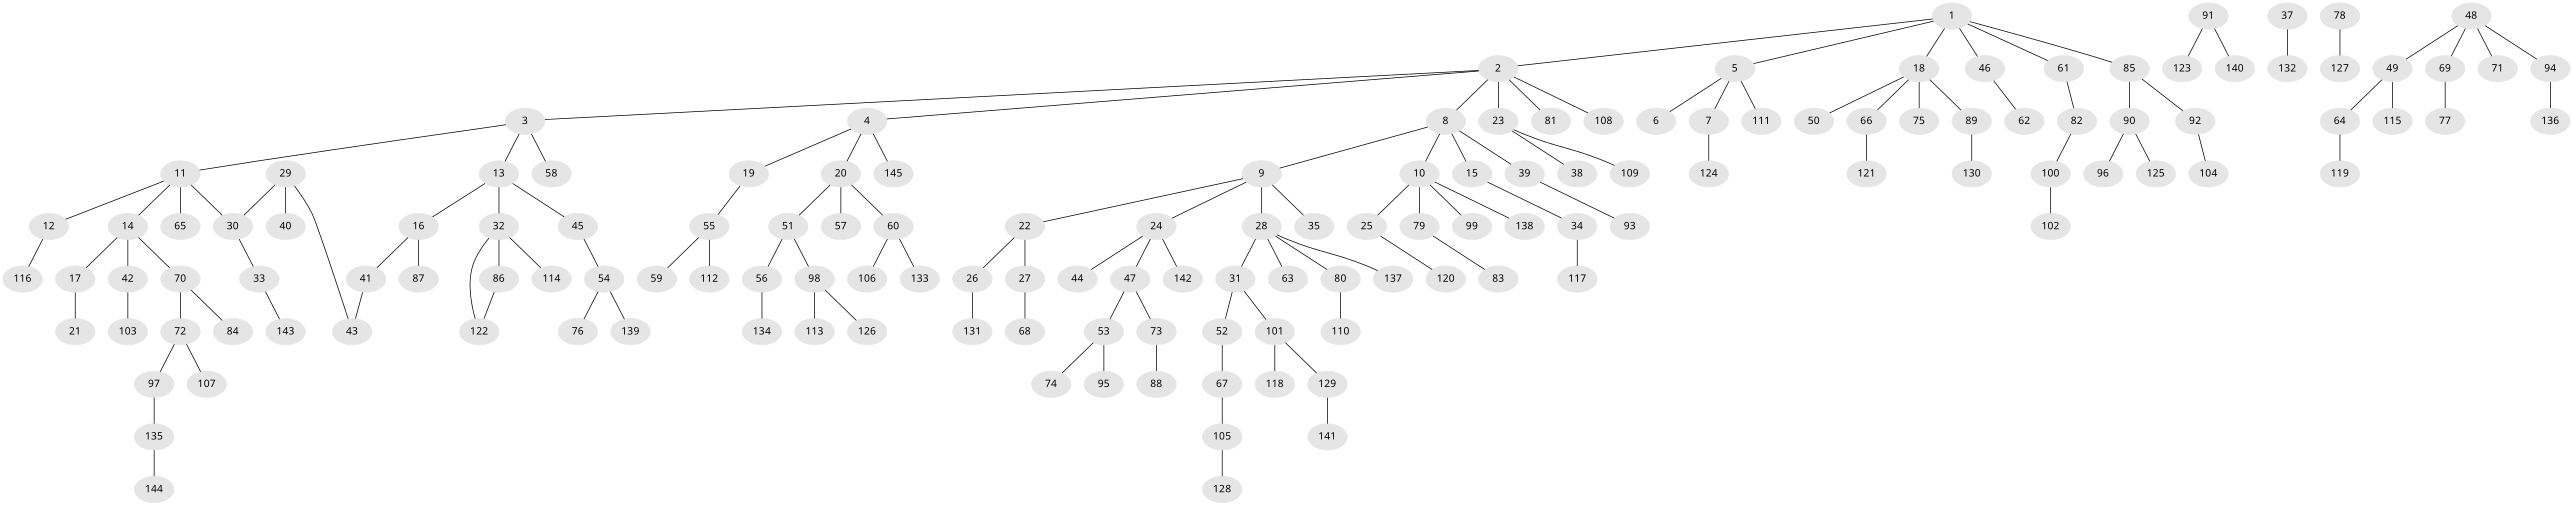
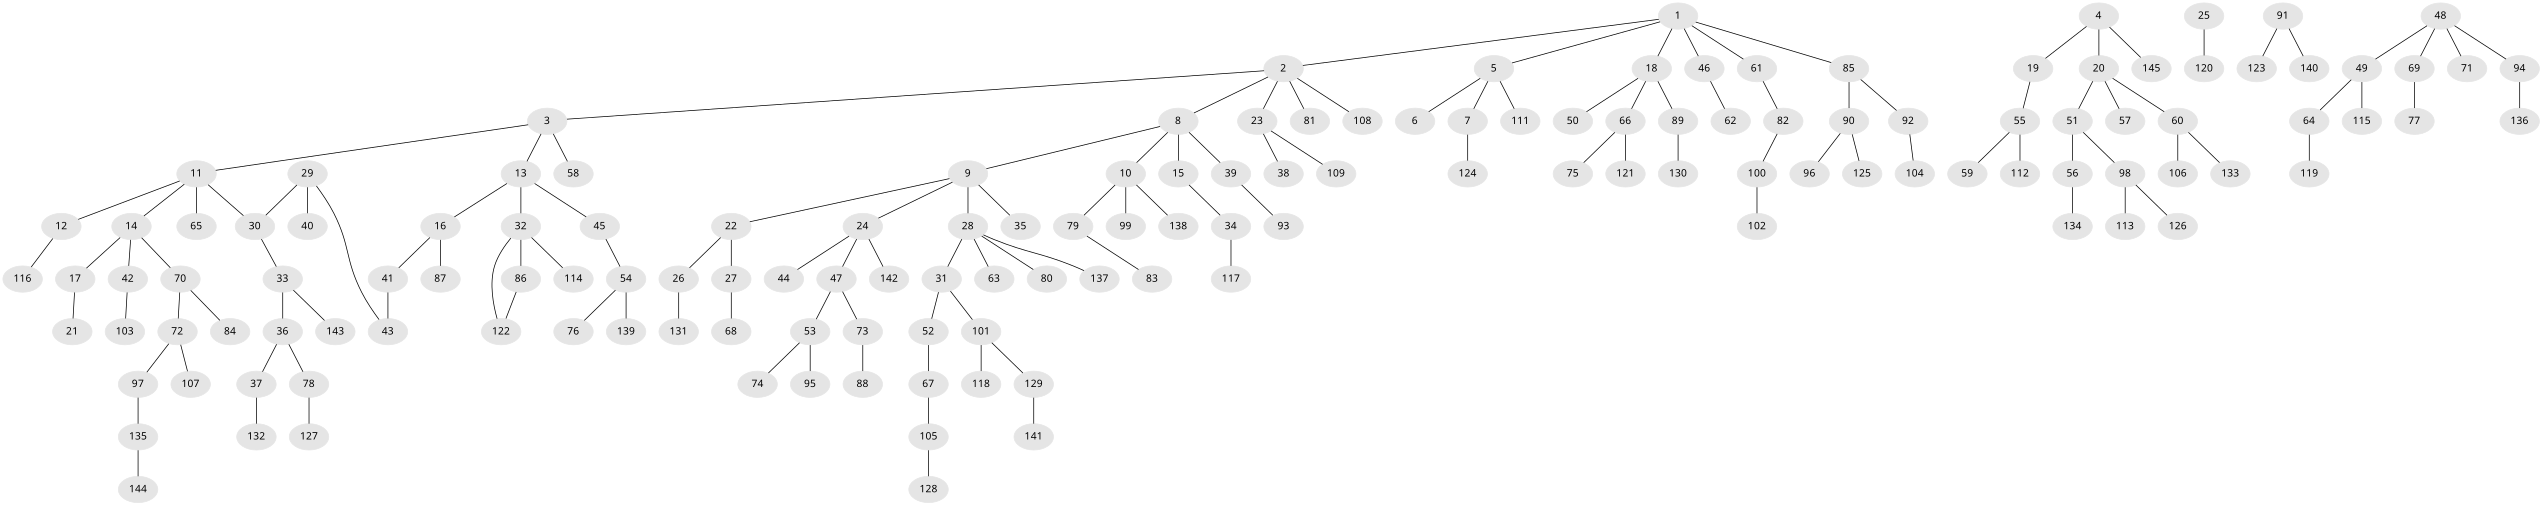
edge "2" -- "4": removed
edge "18" -- "75": now "66" -- "75"
edge "10" -- "25": removed
node "36": added
node "110": removed
